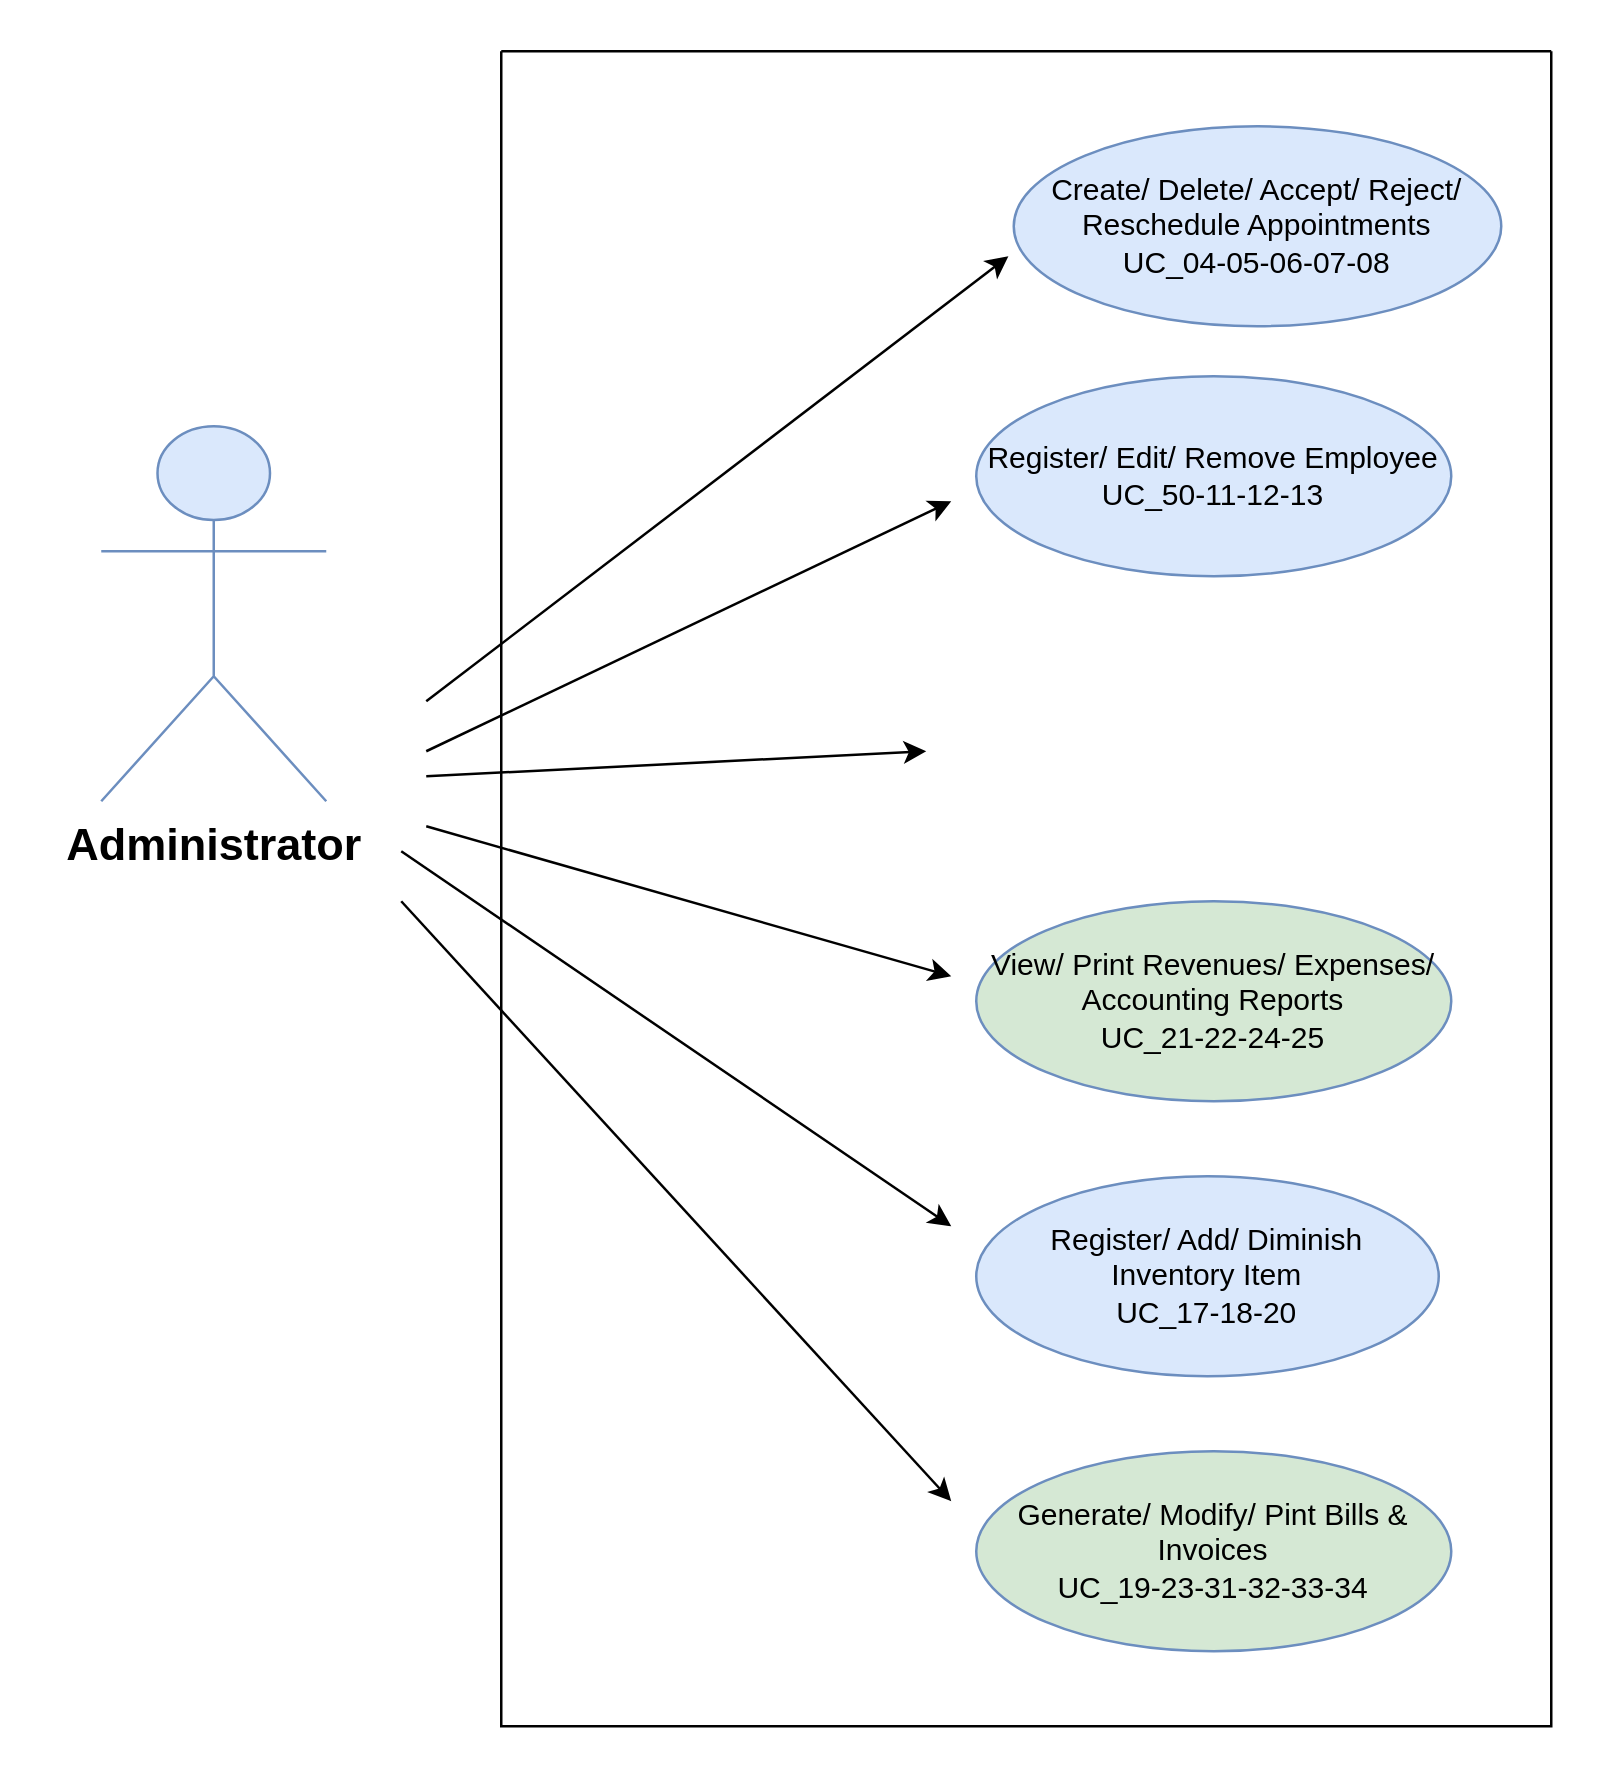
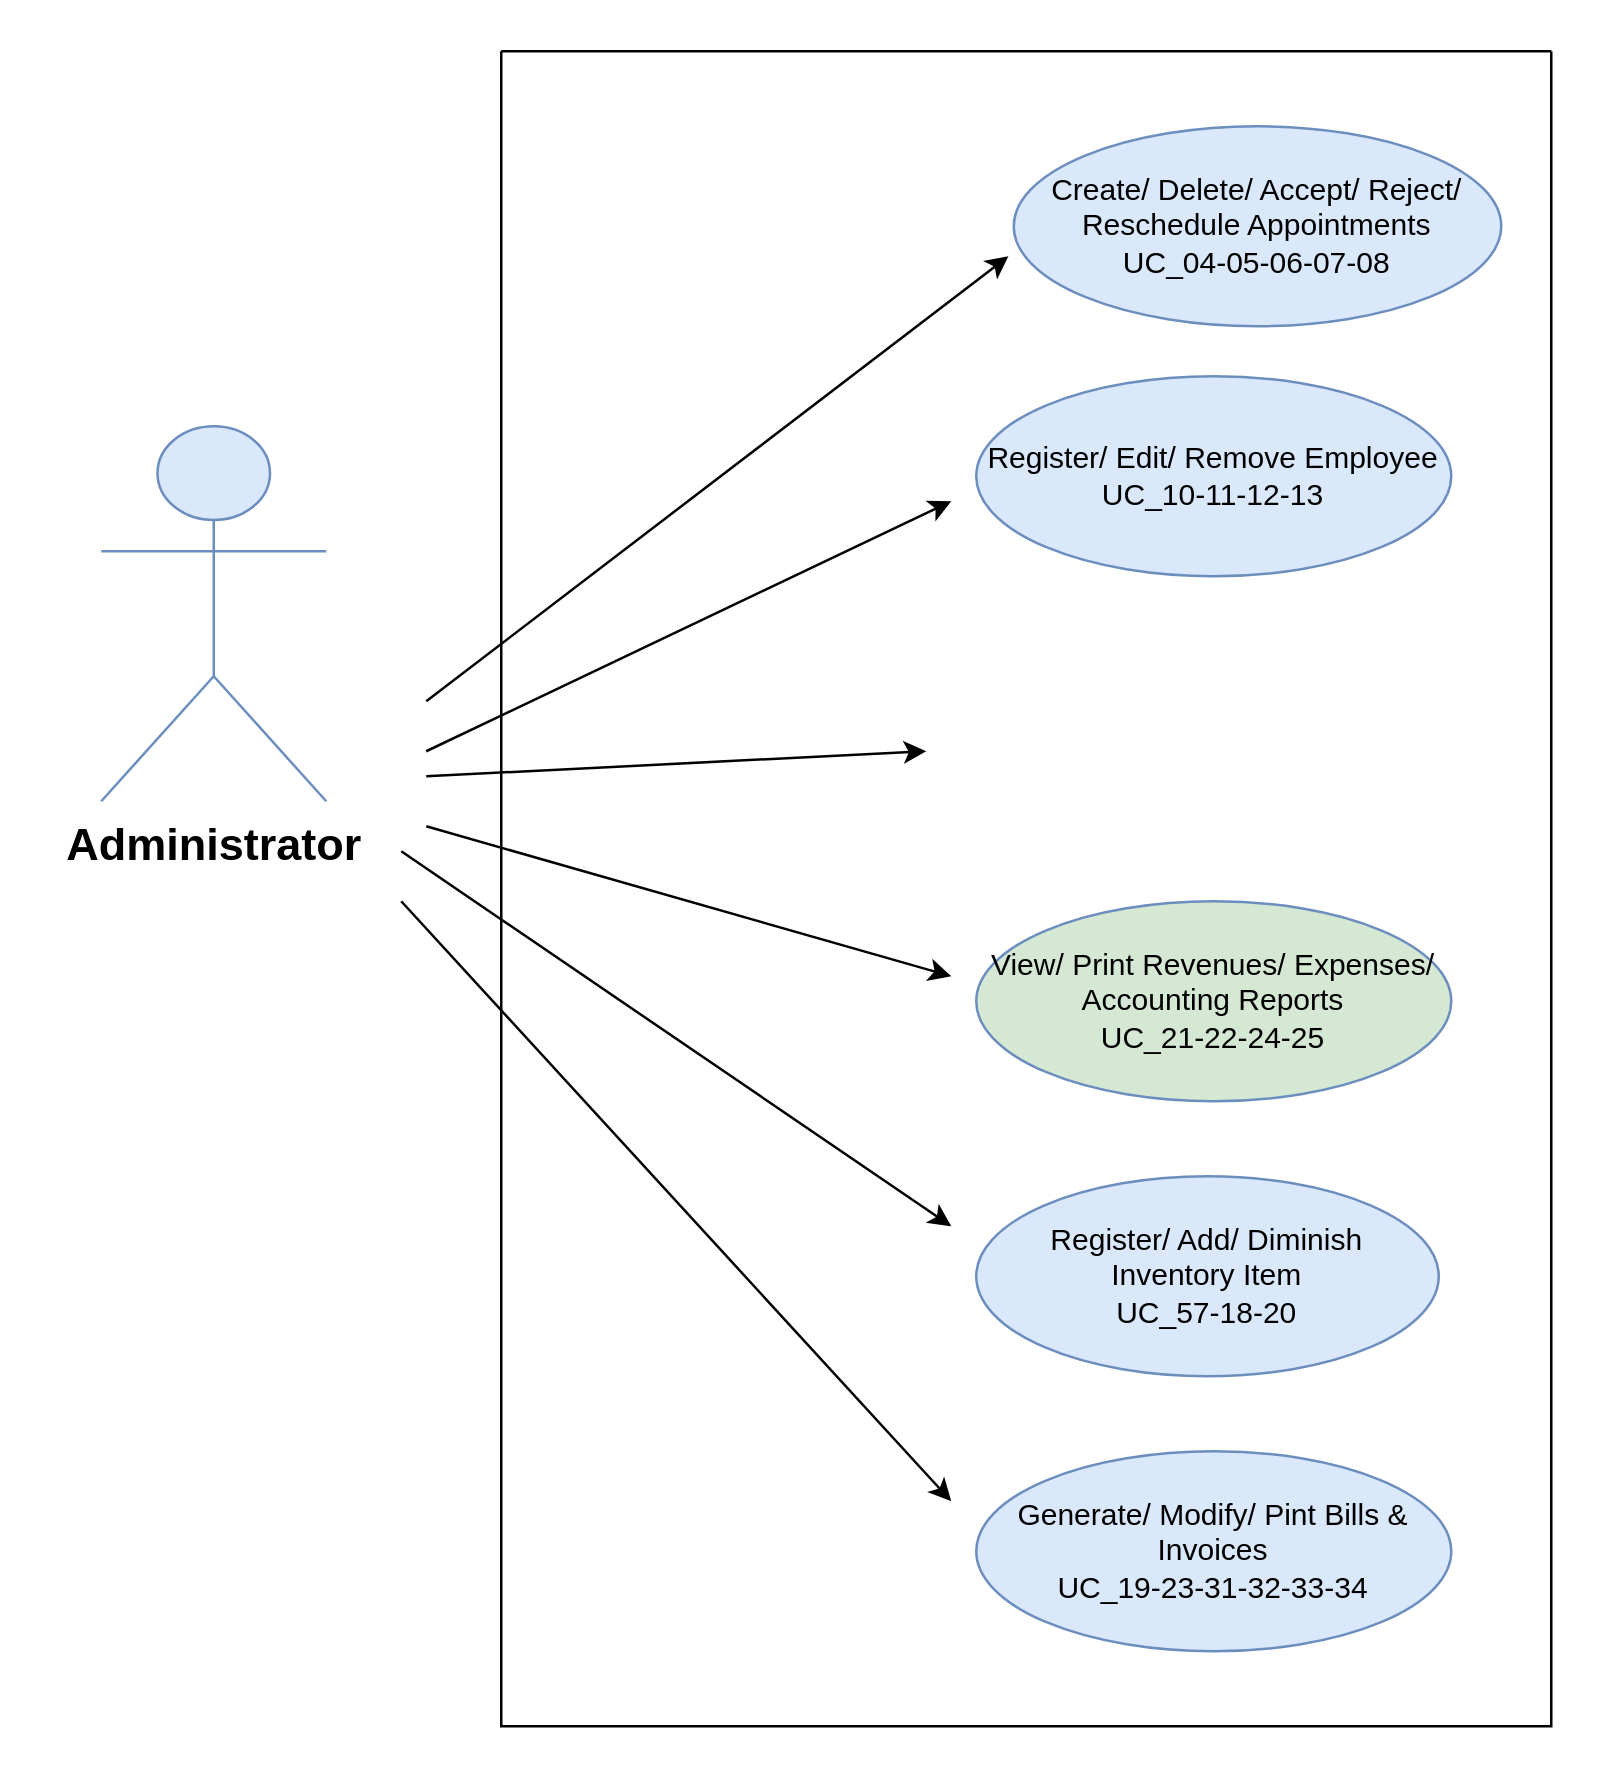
node "Register/ Edit/ Remove Employee UC_50-11-12-13": label "Register/ Edit/ Remove Employee UC_50-11-12-13" -> "Register/ Edit/ Remove Employee UC_10-11-12-13"
node "Register/ Add/ Diminish Inventory Item UC_17-18-20": label "Register/ Add/ Diminish Inventory Item UC_17-18-20" -> "Register/ Add/ Diminish Inventory Item UC_57-18-20"
node "Generate/ Modify/ Pint Bills & Invoices UC_19-23-31-32-33-34": fillcolor #d5e8d4 -> #dae8fc
